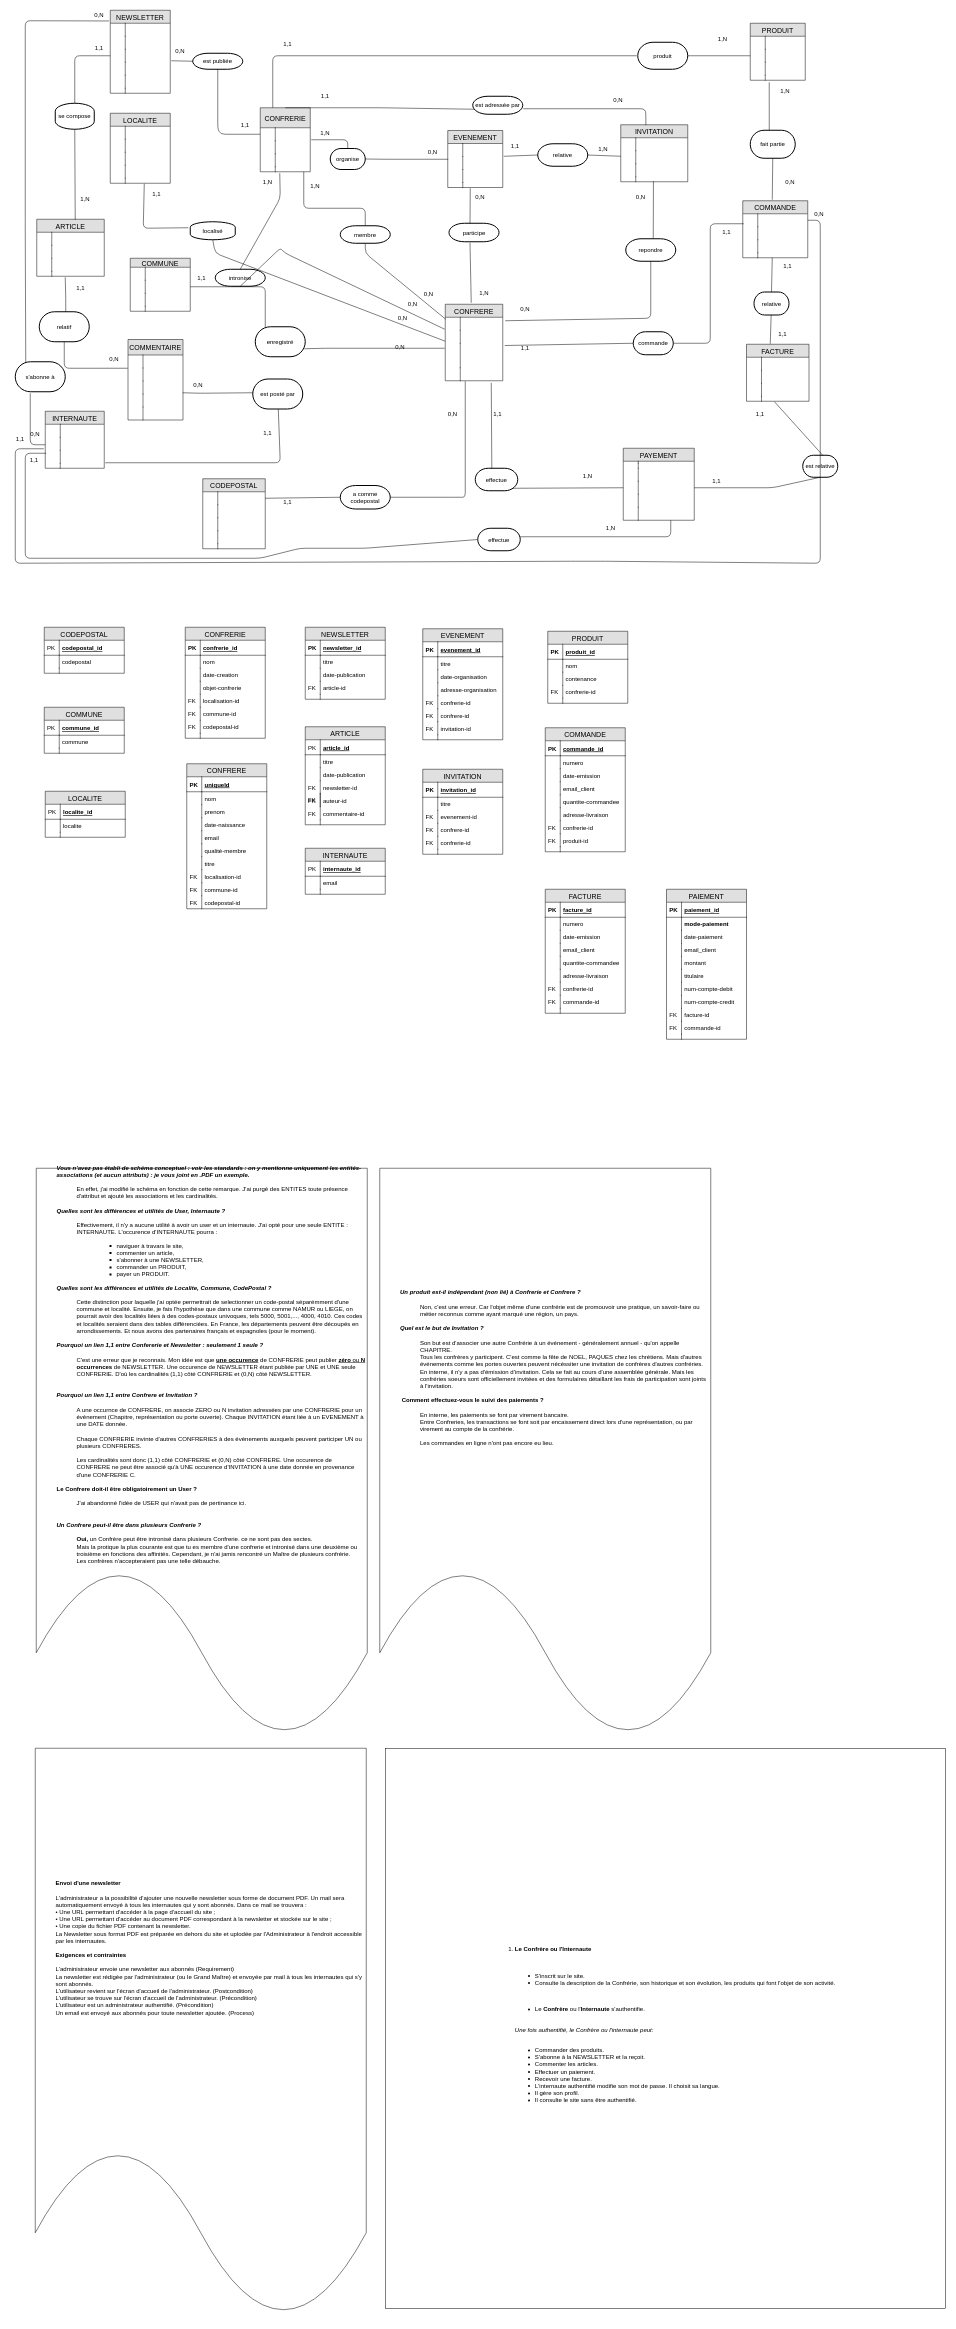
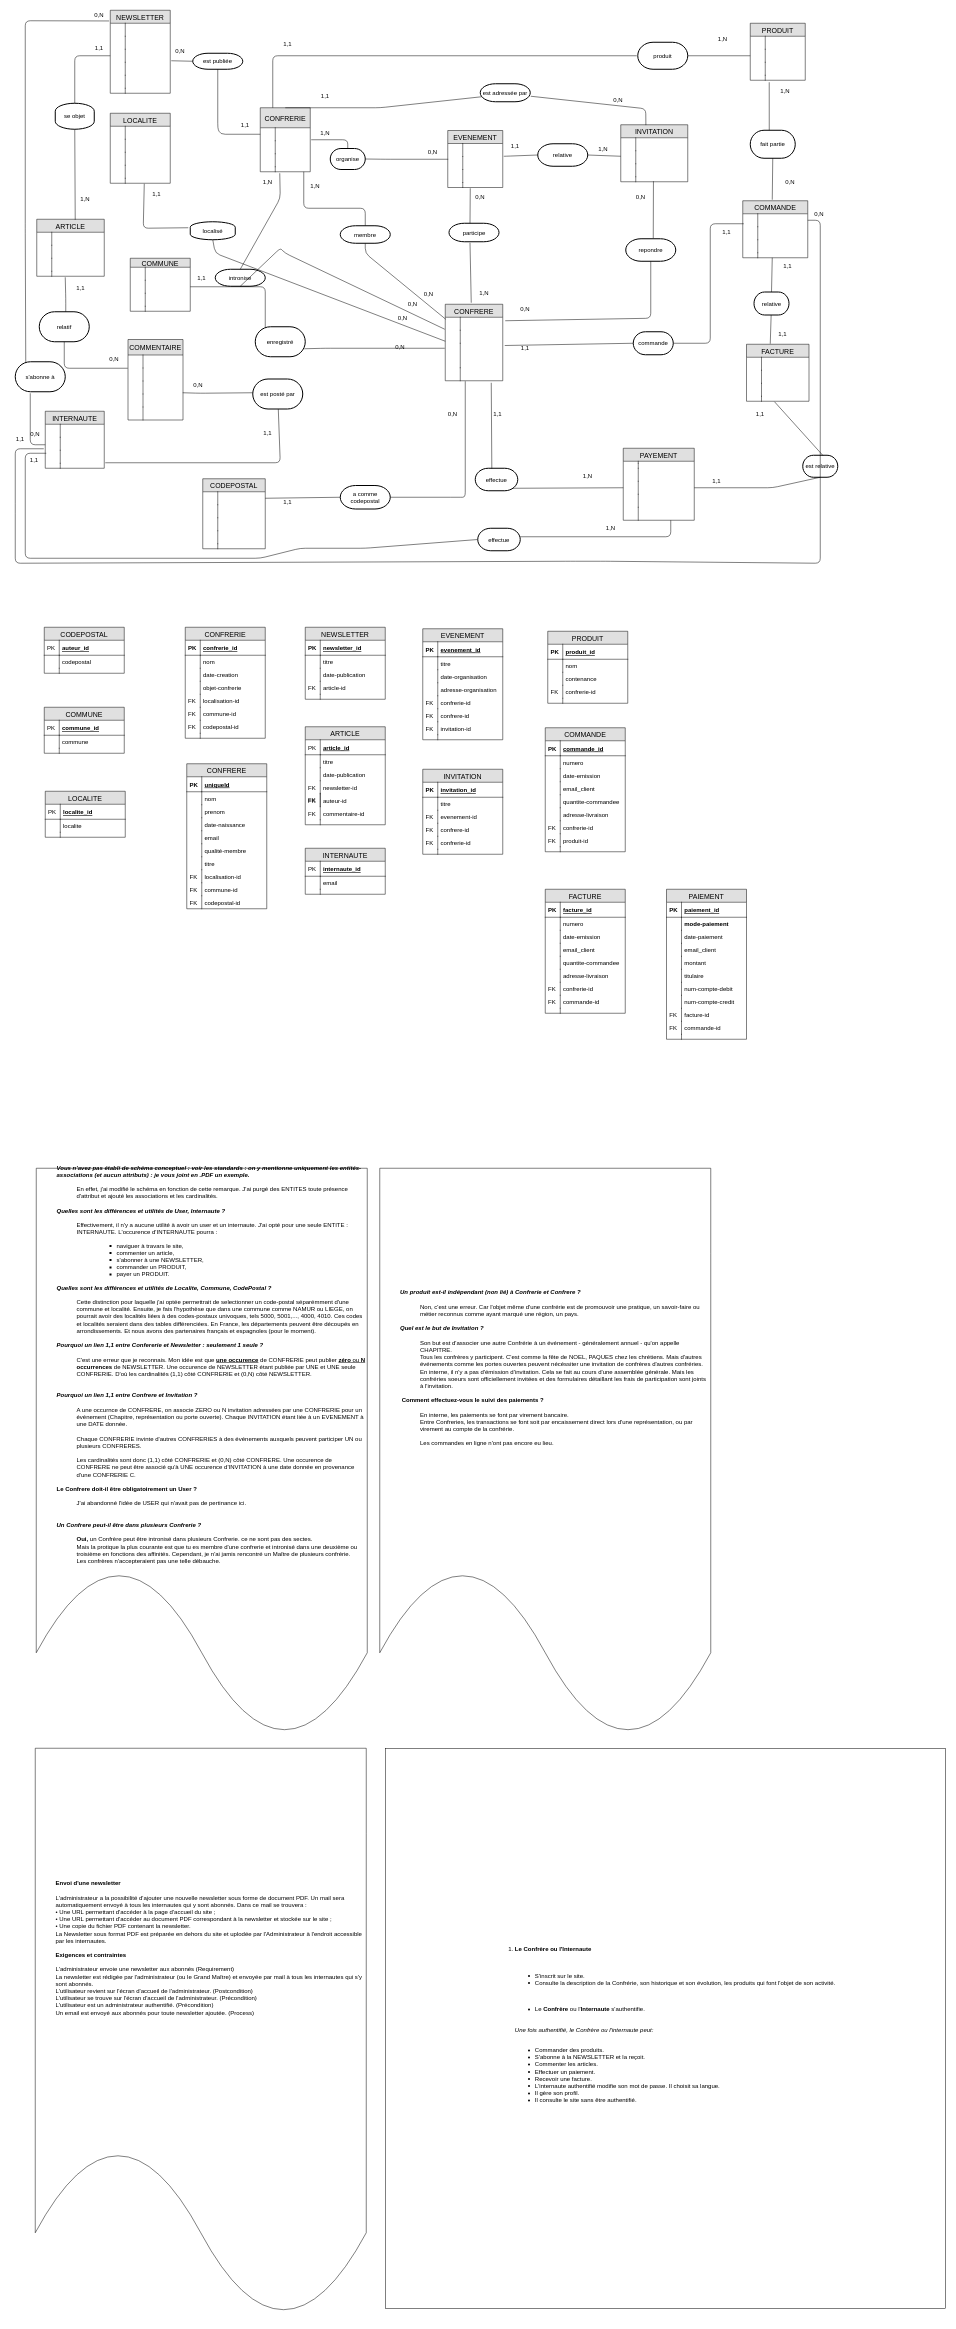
node "est adressée par": moved (498, 105) -> (505, 93)
node "se compose": label "se compose" -> "se objet"
node "codepostal_id": label "codepostal_id" -> "auteur_id"
